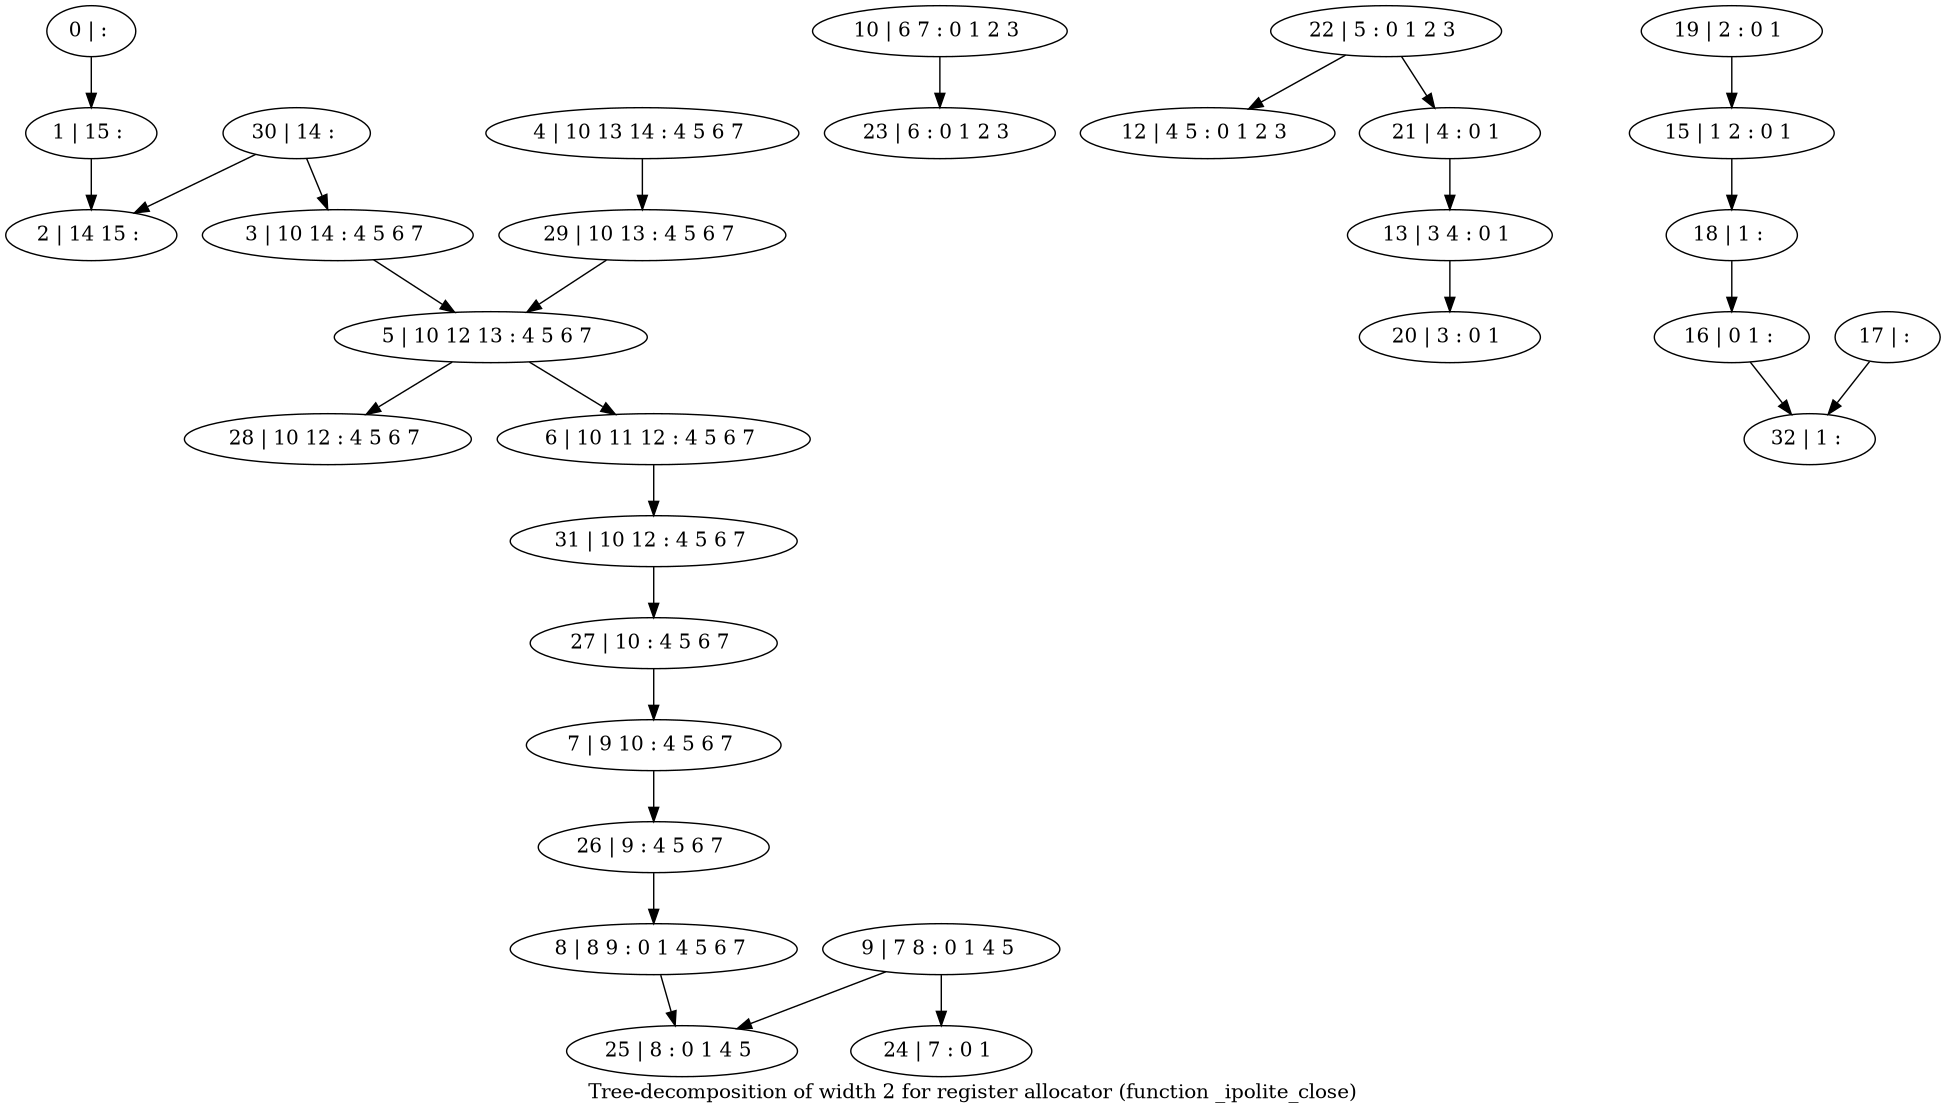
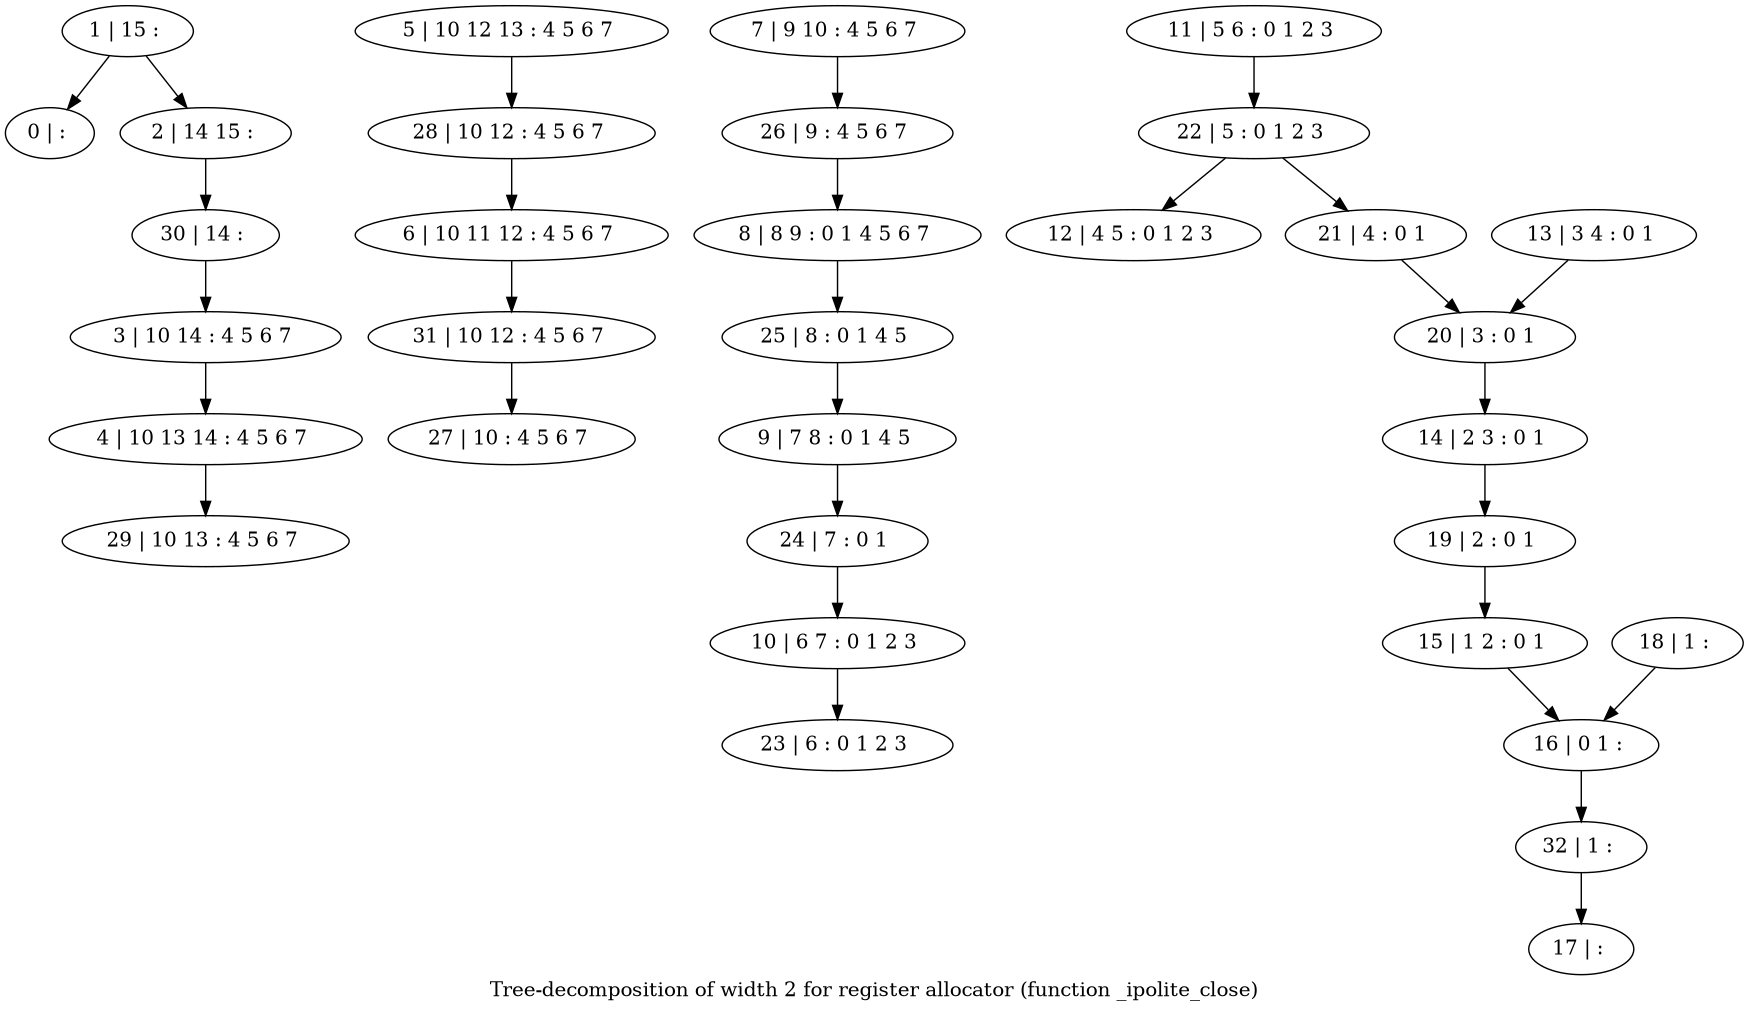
node "11 | 5 6 : 0 1 2 3": added
edge "0 | :" -> "1 | 15 :": reversed
edge "21 | 4 : 0 1" -> "13 | 3 4 : 0 1": now "21 | 4 : 0 1" -> "20 | 3 : 0 1"
edge "15 | 1 2 : 0 1" -> "18 | 1 :": now "15 | 1 2 : 0 1" -> "16 | 0 1 :"
edge "30 | 14 :" -> "2 | 14 15 :": reversed
edge "3 | 10 14 : 4 5 6 7" -> "5 | 10 12 13 : 4 5 6 7": now "3 | 10 14 : 4 5 6 7" -> "4 | 10 13 14 : 4 5 6 7"
edge "29 | 10 13 : 4 5 6 7" -> "5 | 10 12 13 : 4 5 6 7": removed
edge "17 | :" -> "32 | 1 :": reversed
edge "5 | 10 12 13 : 4 5 6 7" -> "6 | 10 11 12 : 4 5 6 7": now "28 | 10 12 : 4 5 6 7" -> "6 | 10 11 12 : 4 5 6 7"
node "14 | 2 3 : 0 1": added
edge "24 | 7 : 0 1" -> "10 | 6 7 : 0 1 2 3": added
edge "27 | 10 : 4 5 6 7" -> "7 | 9 10 : 4 5 6 7": removed
edge "9 | 7 8 : 0 1 4 5" -> "25 | 8 : 0 1 4 5": reversed
